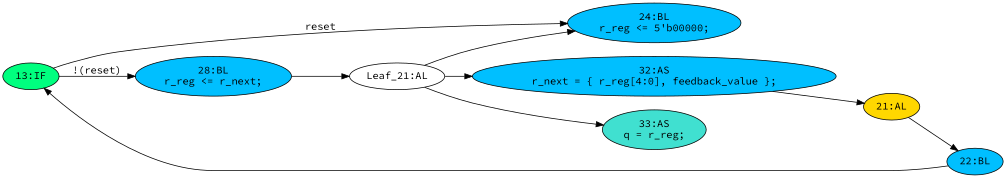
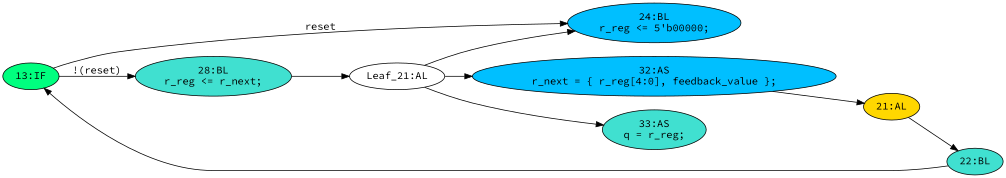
node "28:BL r_reg <= r_next;": fillcolor deepskyblue -> turquoise
node "22:BL": fillcolor deepskyblue -> turquoise
